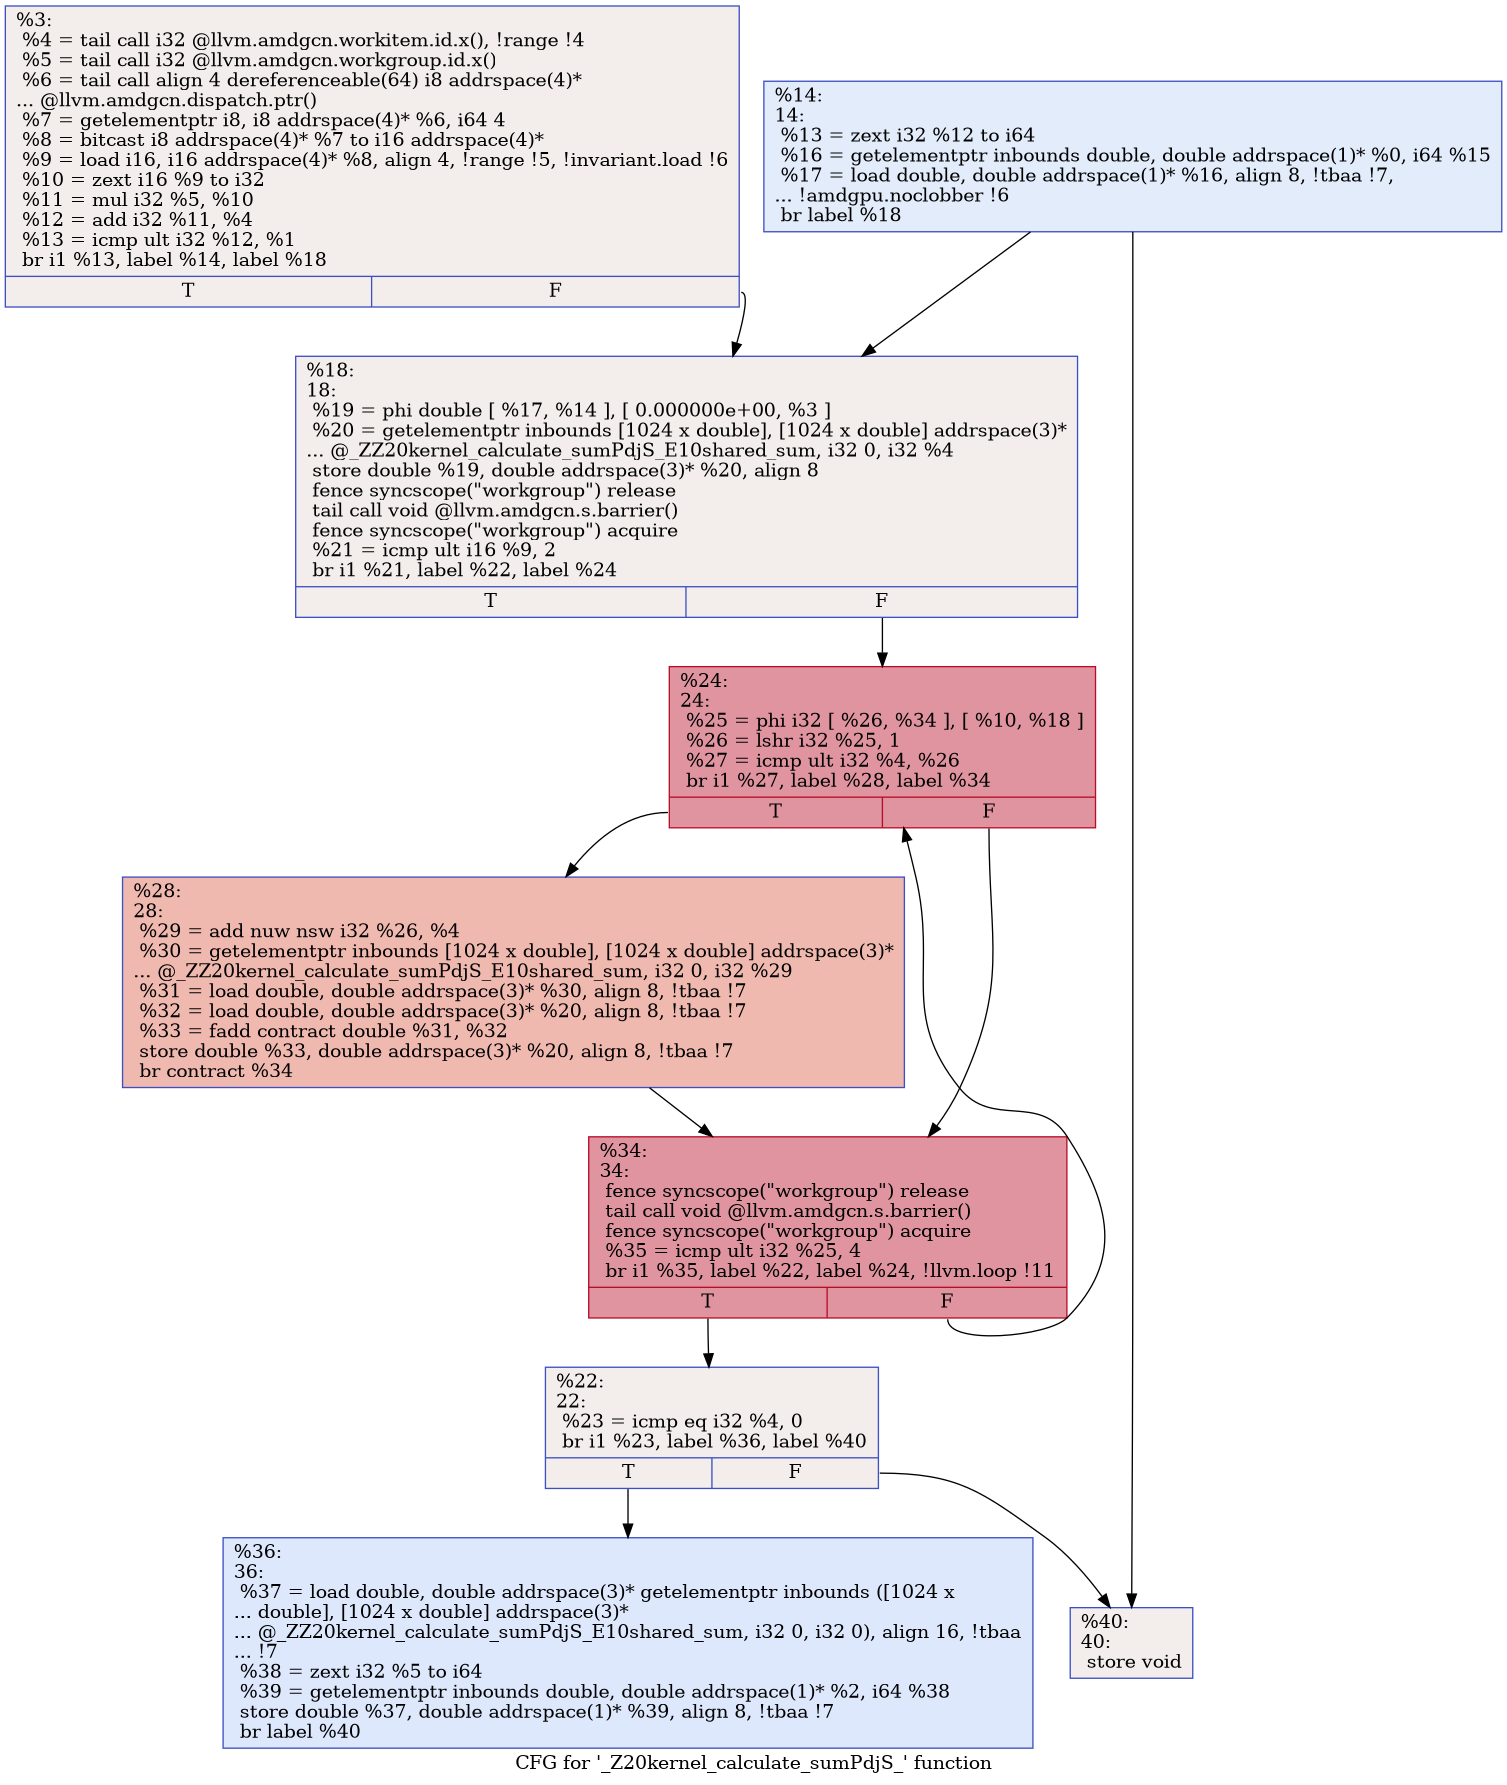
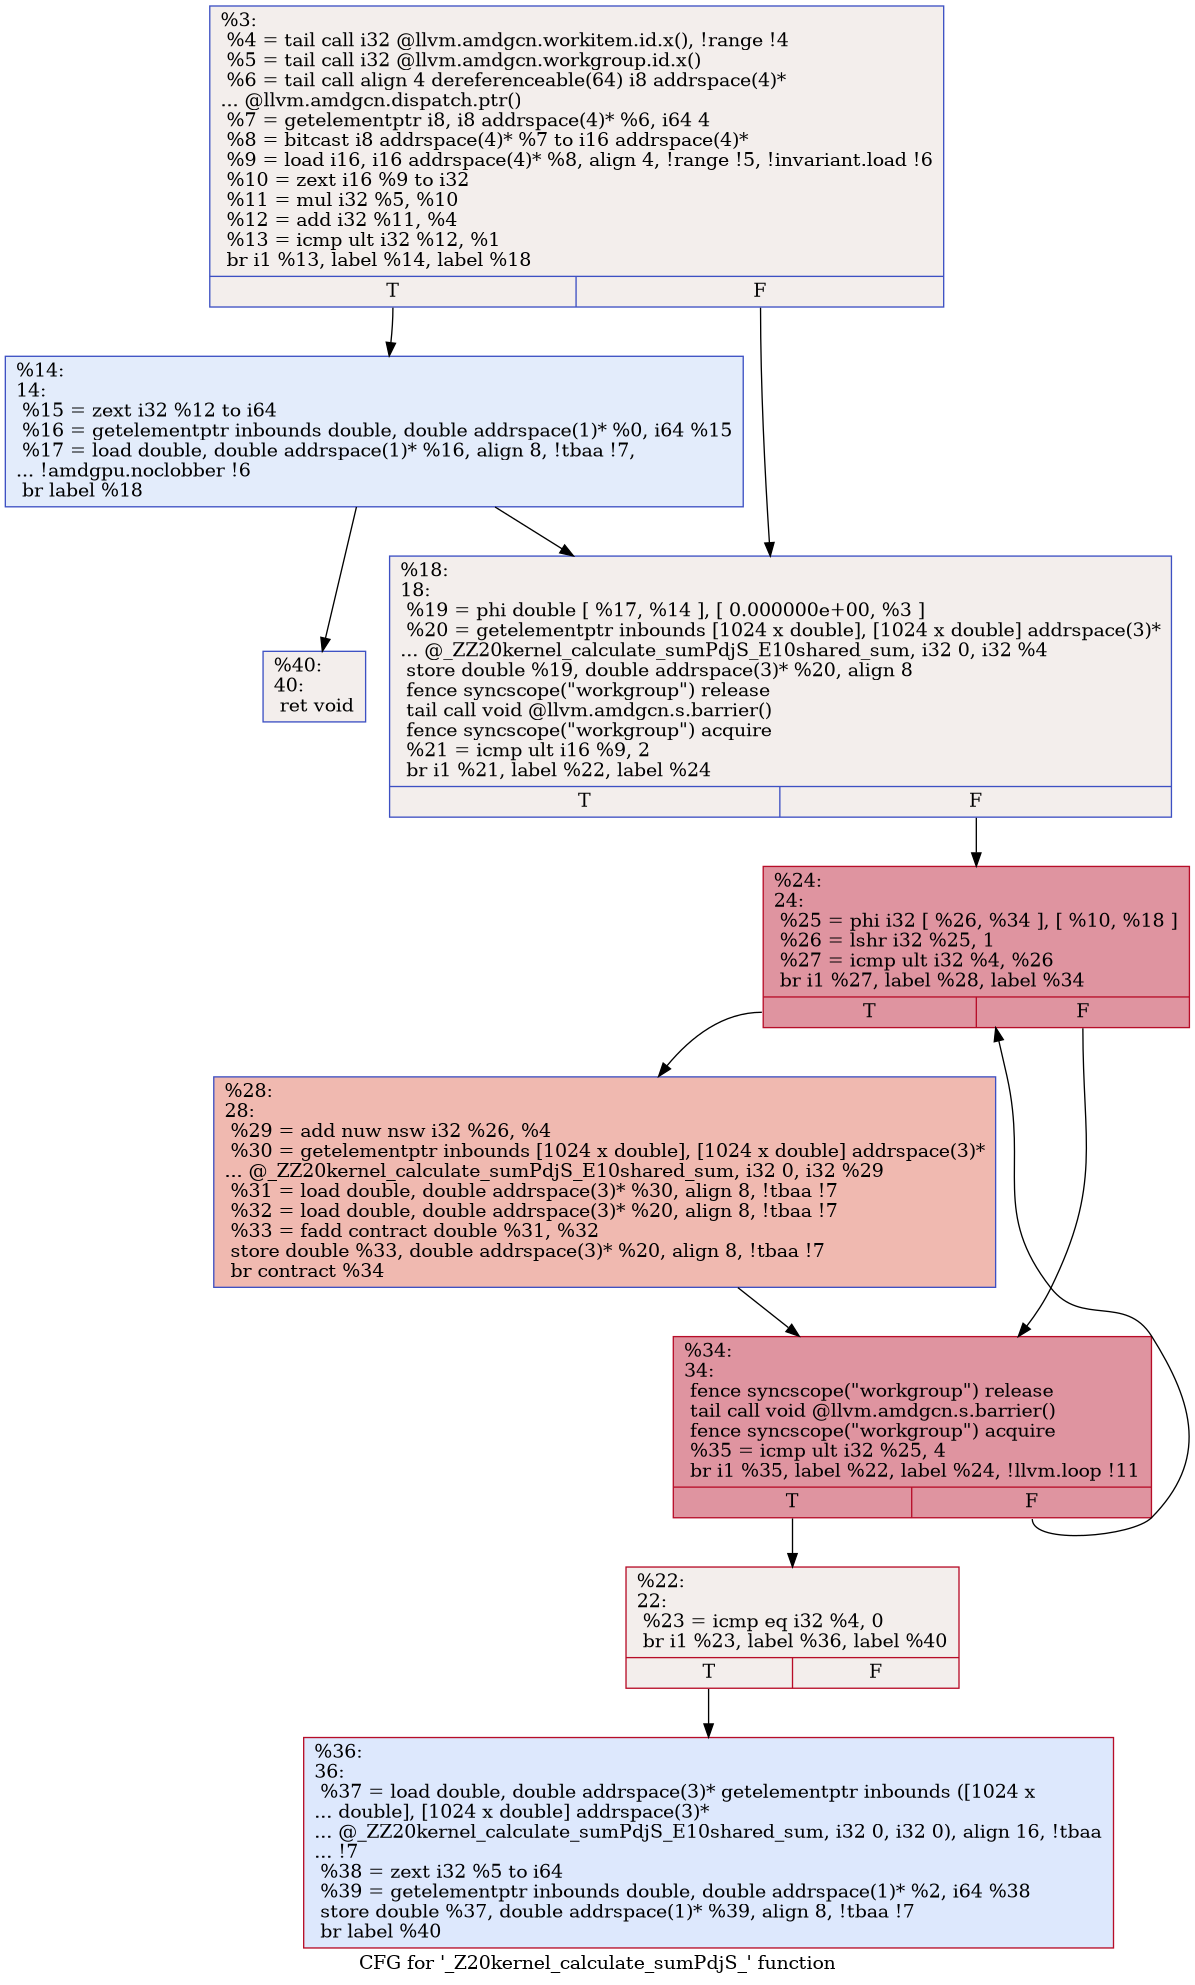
node "%14:": text "%13 = zext i32 %12 to i64" -> "%15 = zext i32 %12 to i64"
edge "%3:" -> "%14:": added
node "%22:": color #3d50c3ff -> #b70d28ff
edge "%22:" -> "%40:": removed
node "%36:": color #3d50c3ff -> #b70d28ff
node "%40:": text "store void" -> "ret void"
